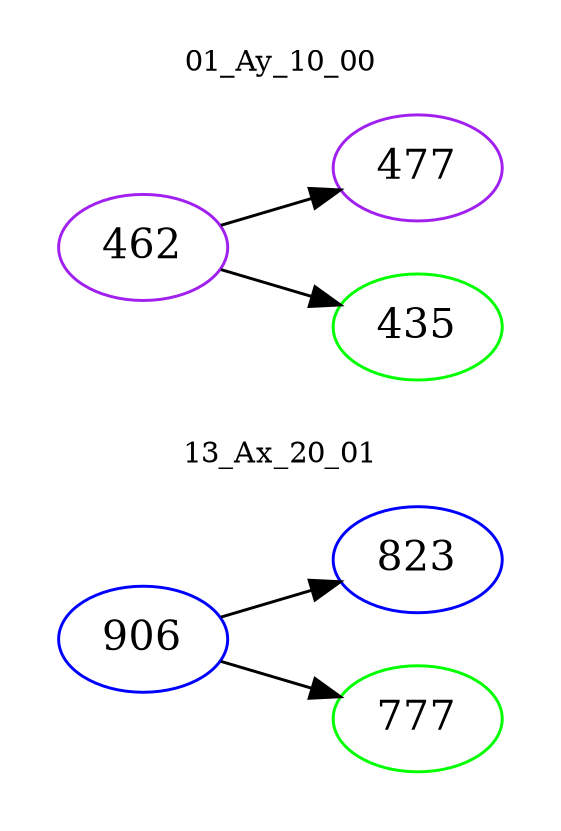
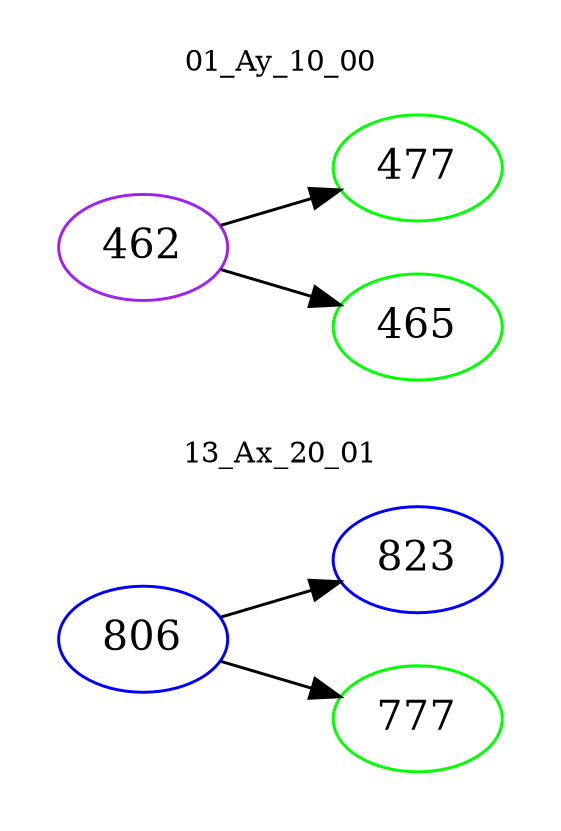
node "477": color purple -> green
node "435": label "435" -> "465"
node "906": label "906" -> "806"
